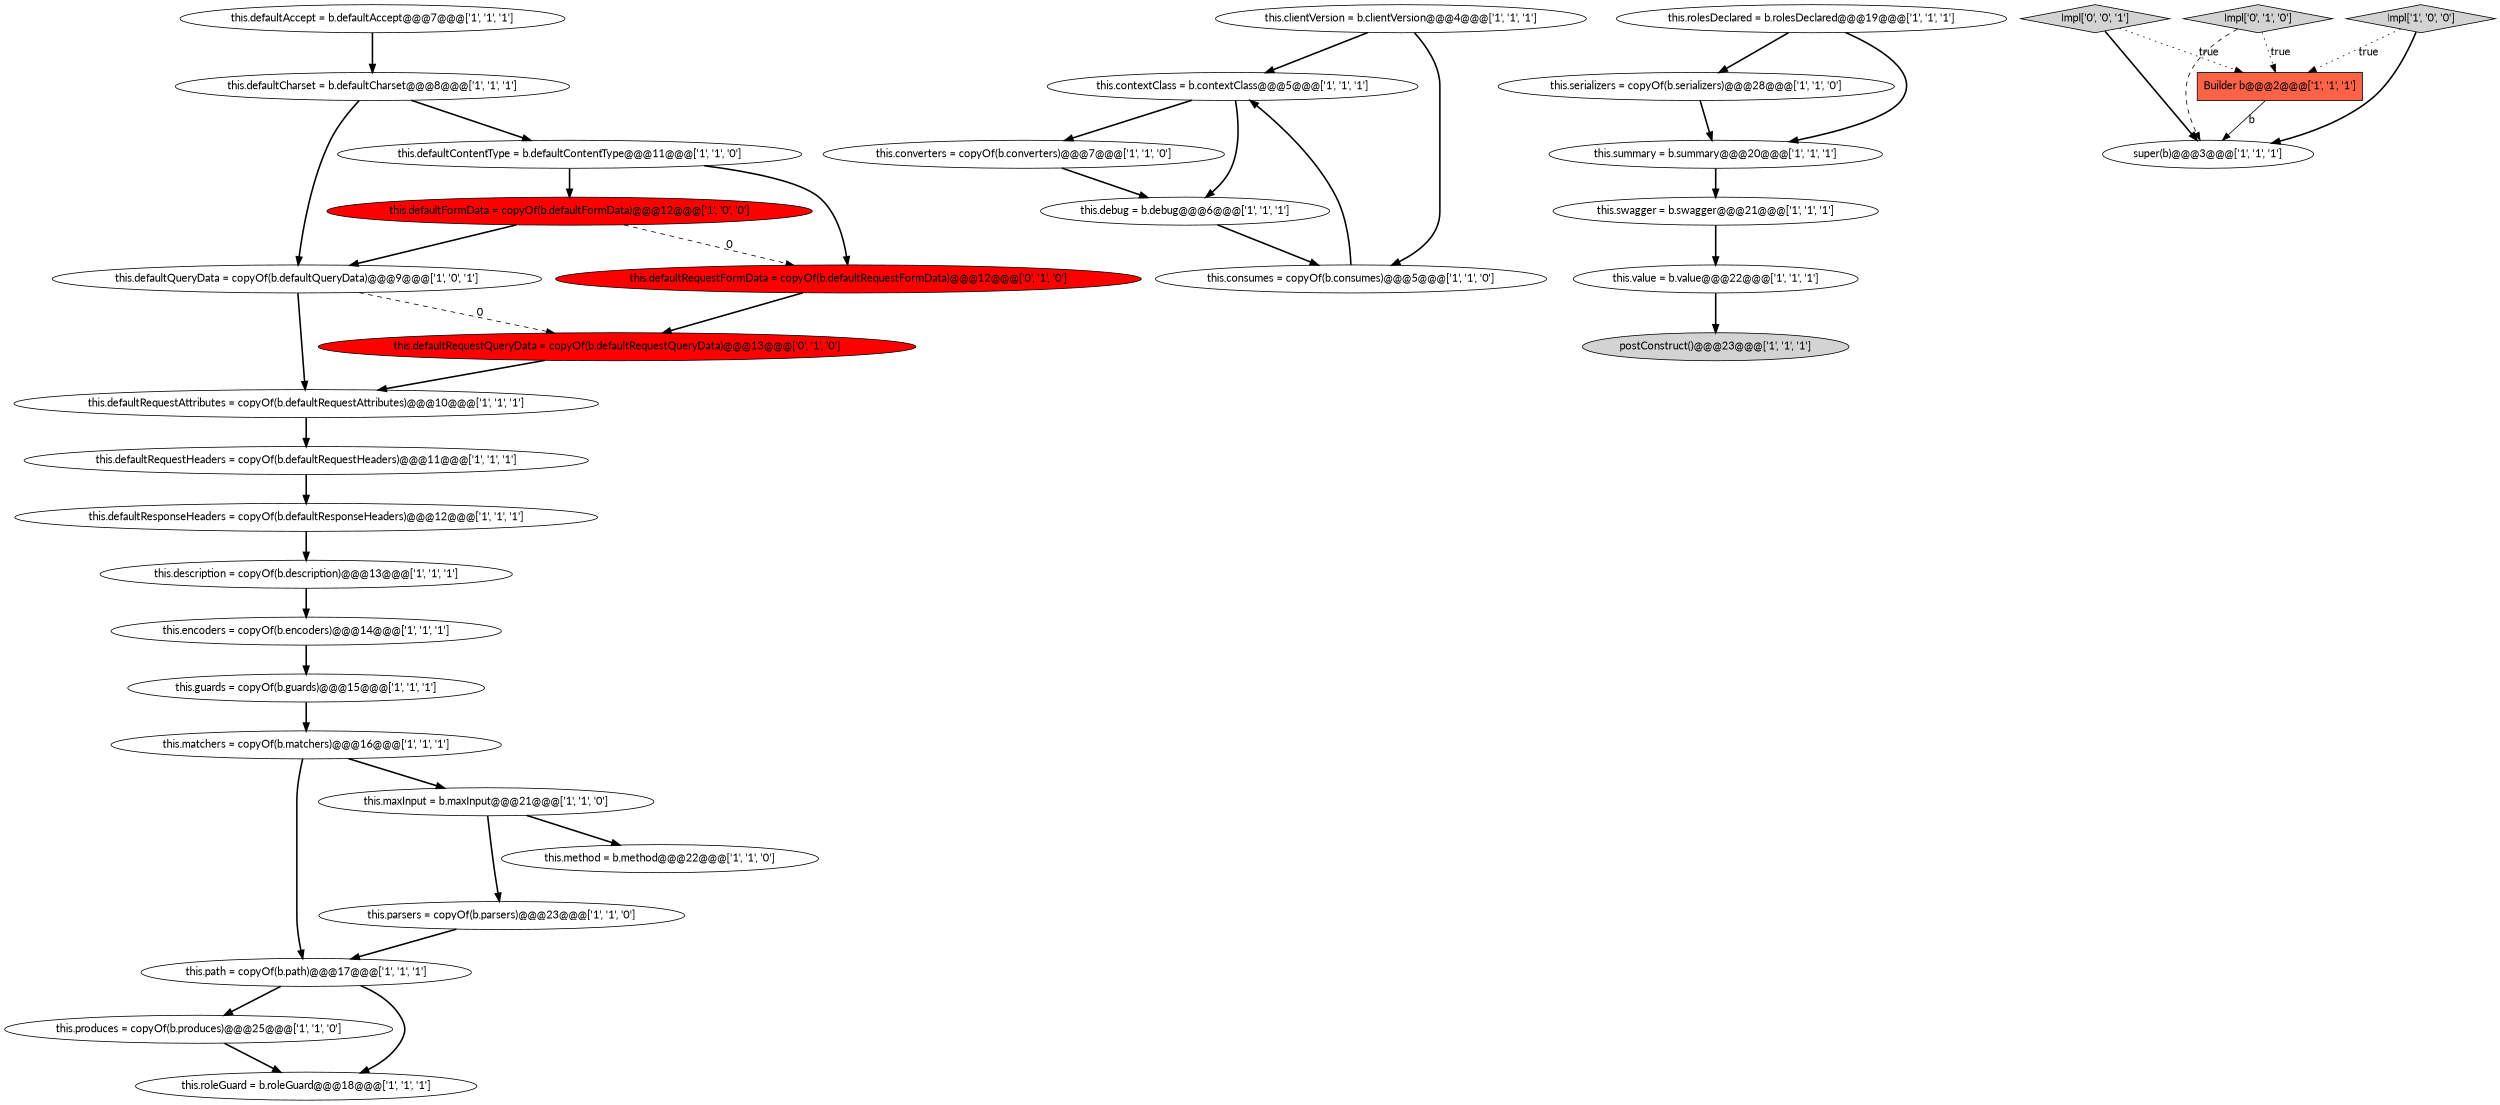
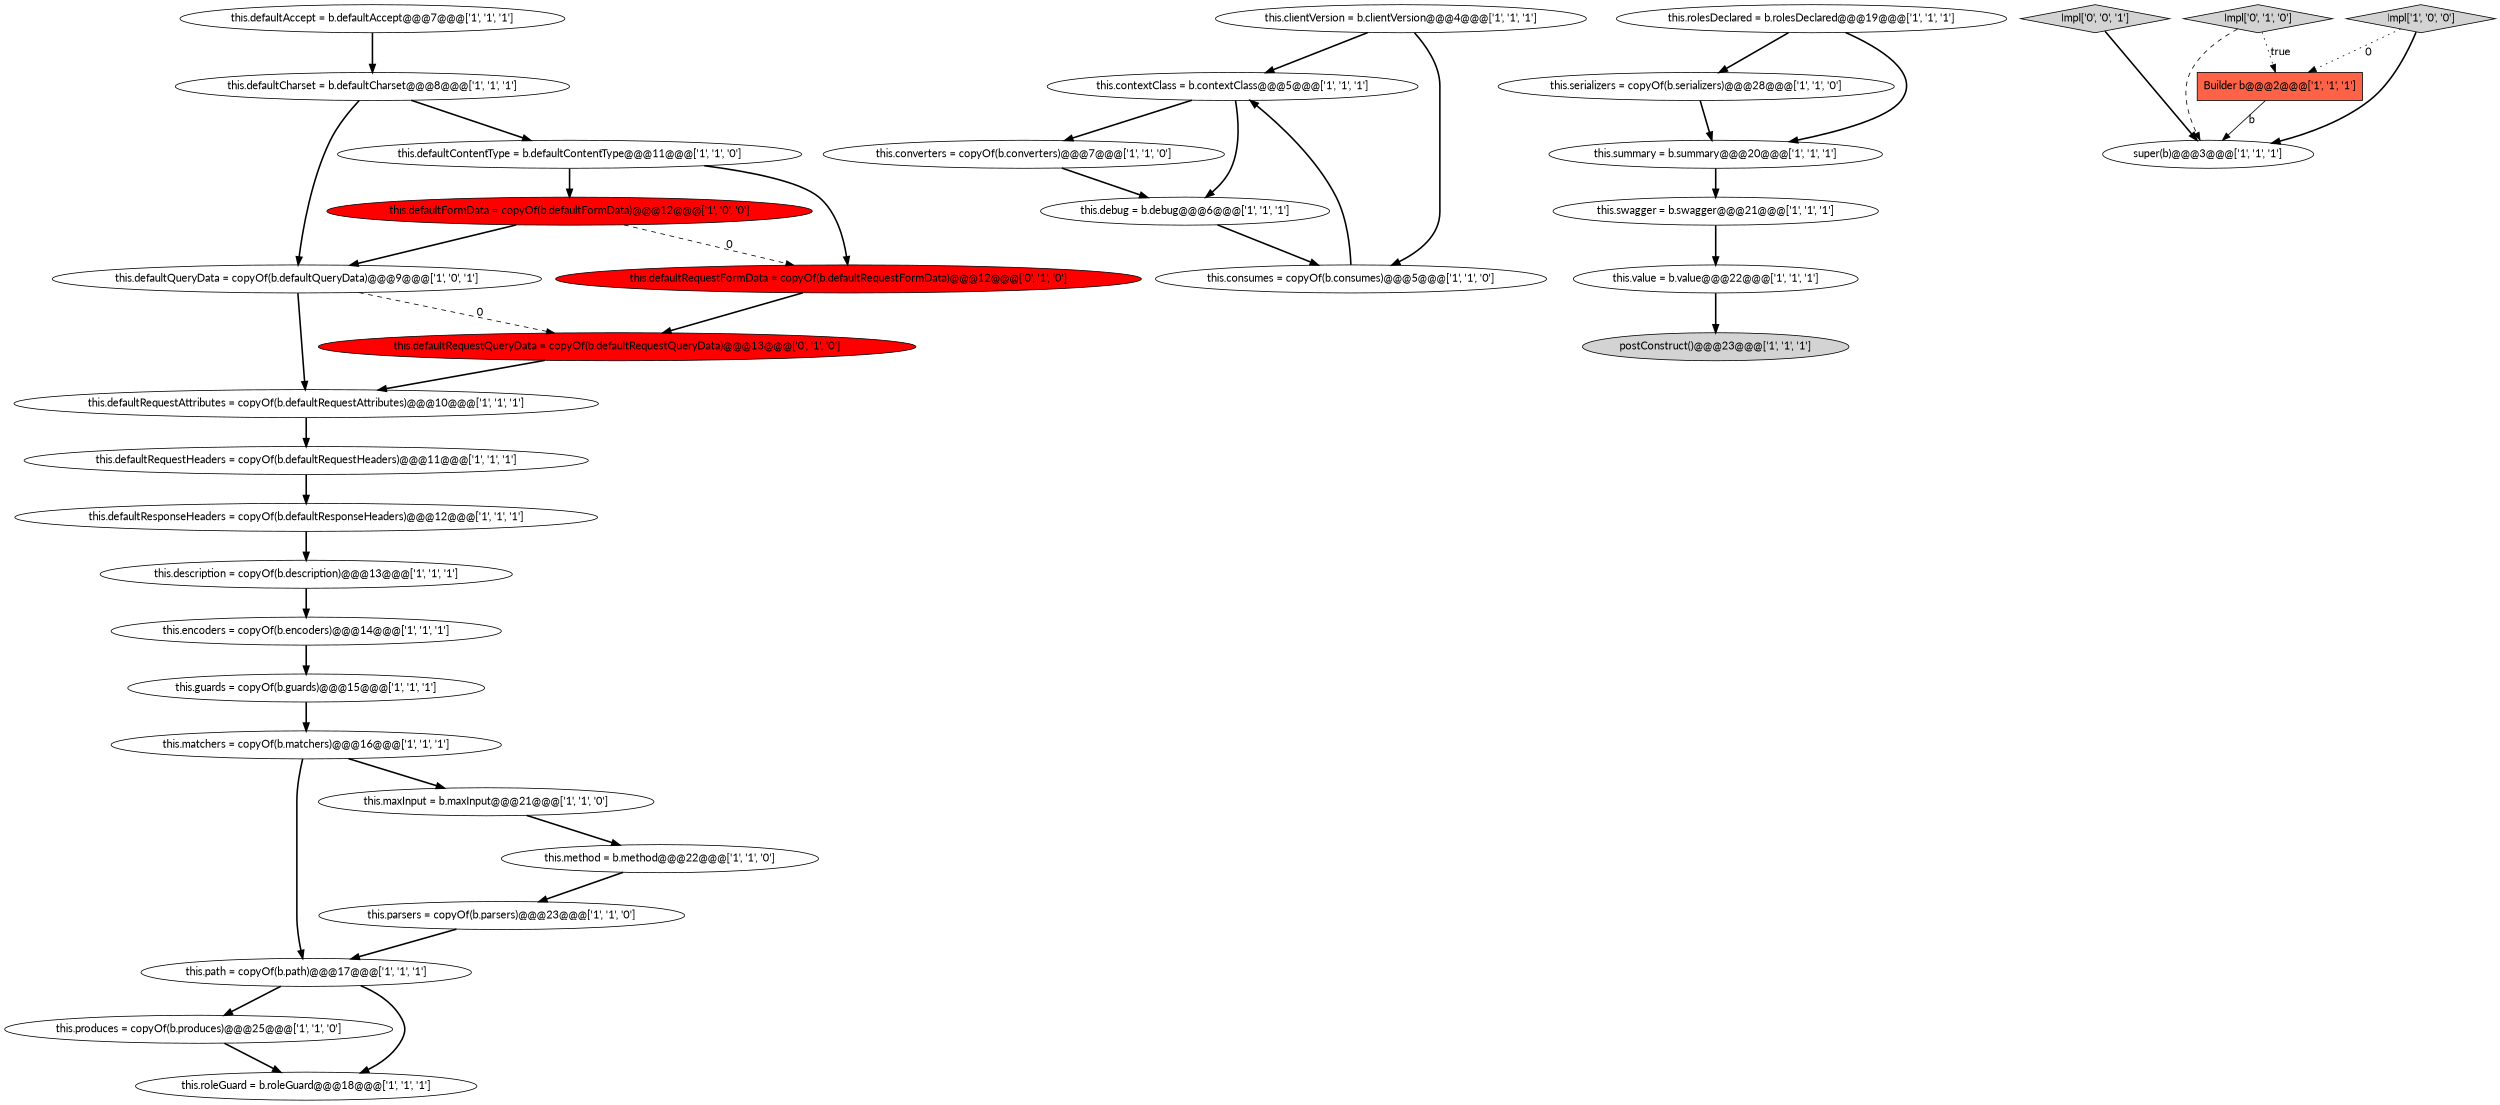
edge "Impl['0', '0', '1']" -> "Builder b@@@2@@@['1', '1', '1']": removed, label "true"
edge "Impl['1', '0', '0']" -> "Builder b@@@2@@@['1', '1', '1']": label "true" -> "0"
edge "this.maxInput = b.maxInput@@@21@@@['1', '1', '0']" -> "this.parsers = copyOf(b.parsers)@@@23@@@['1', '1', '0']": now "this.method = b.method@@@22@@@['1', '1', '0']" -> "this.parsers = copyOf(b.parsers)@@@23@@@['1', '1', '0']"
